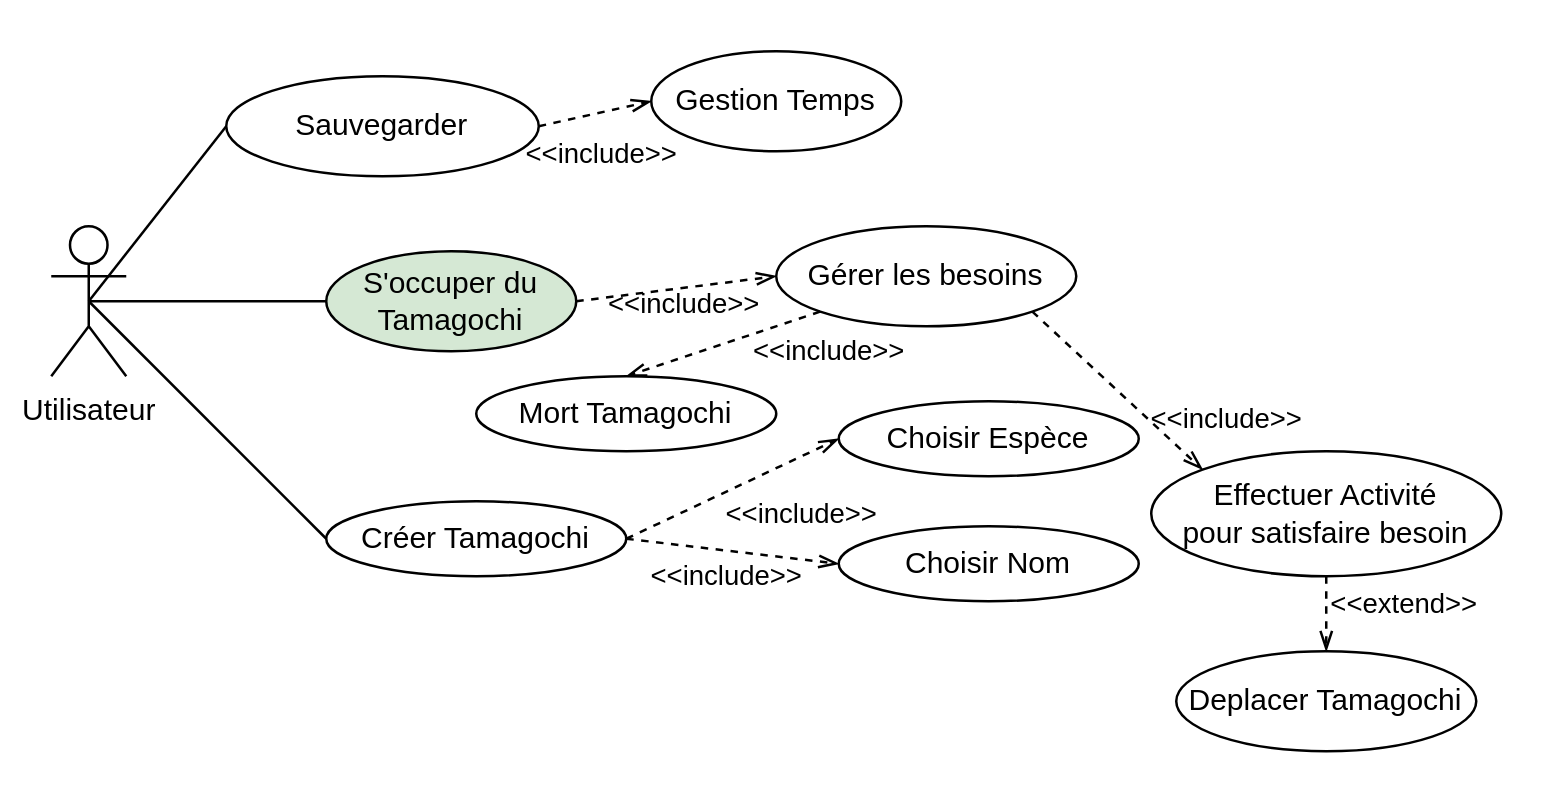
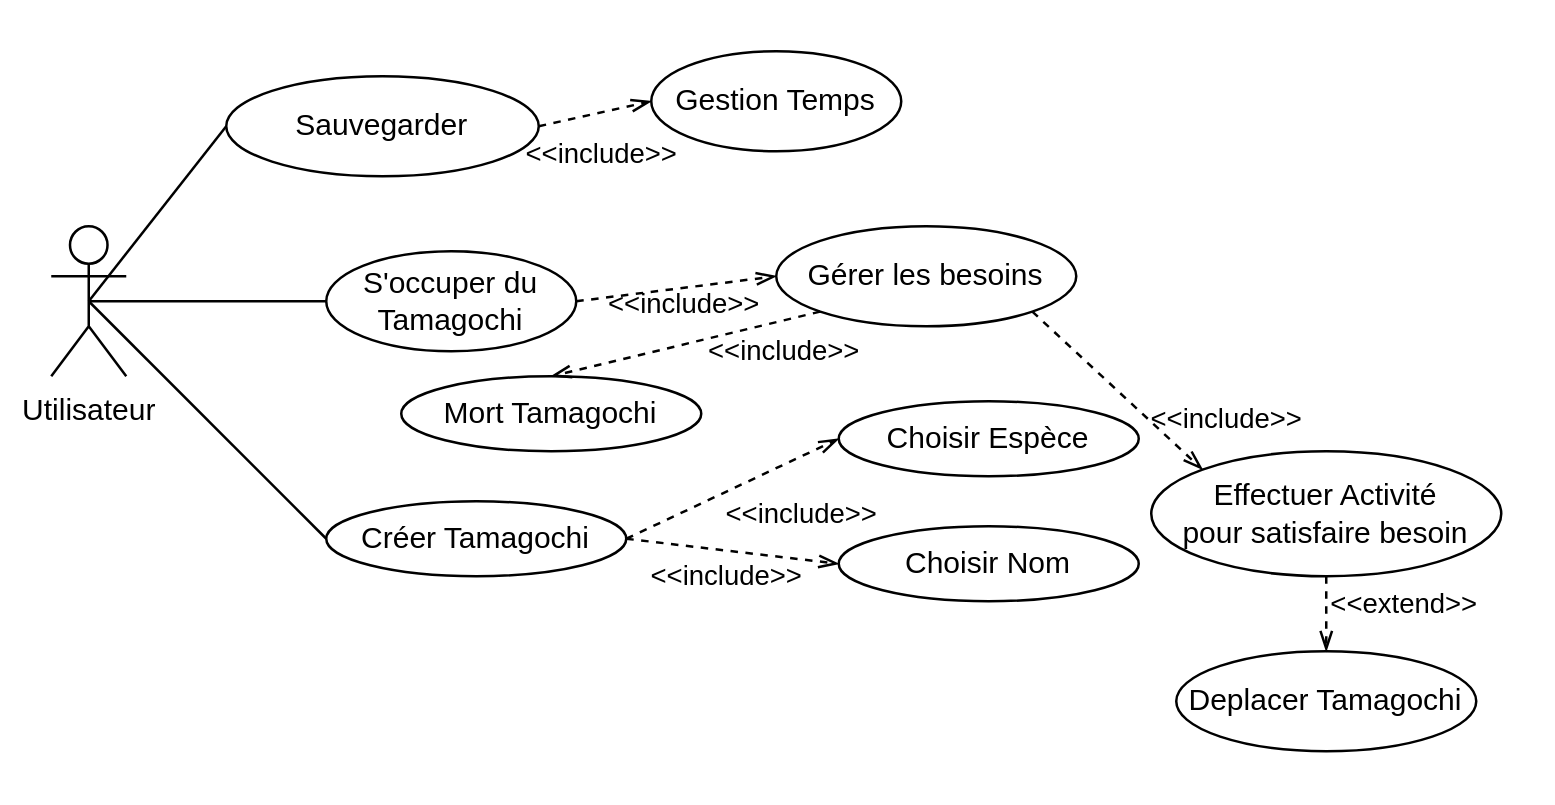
node "S'occuper du Tamagochi": fillcolor #d5e8d4 -> #ffffff
node "Mort Tamagochi": moved (626, 414) -> (551, 414)
